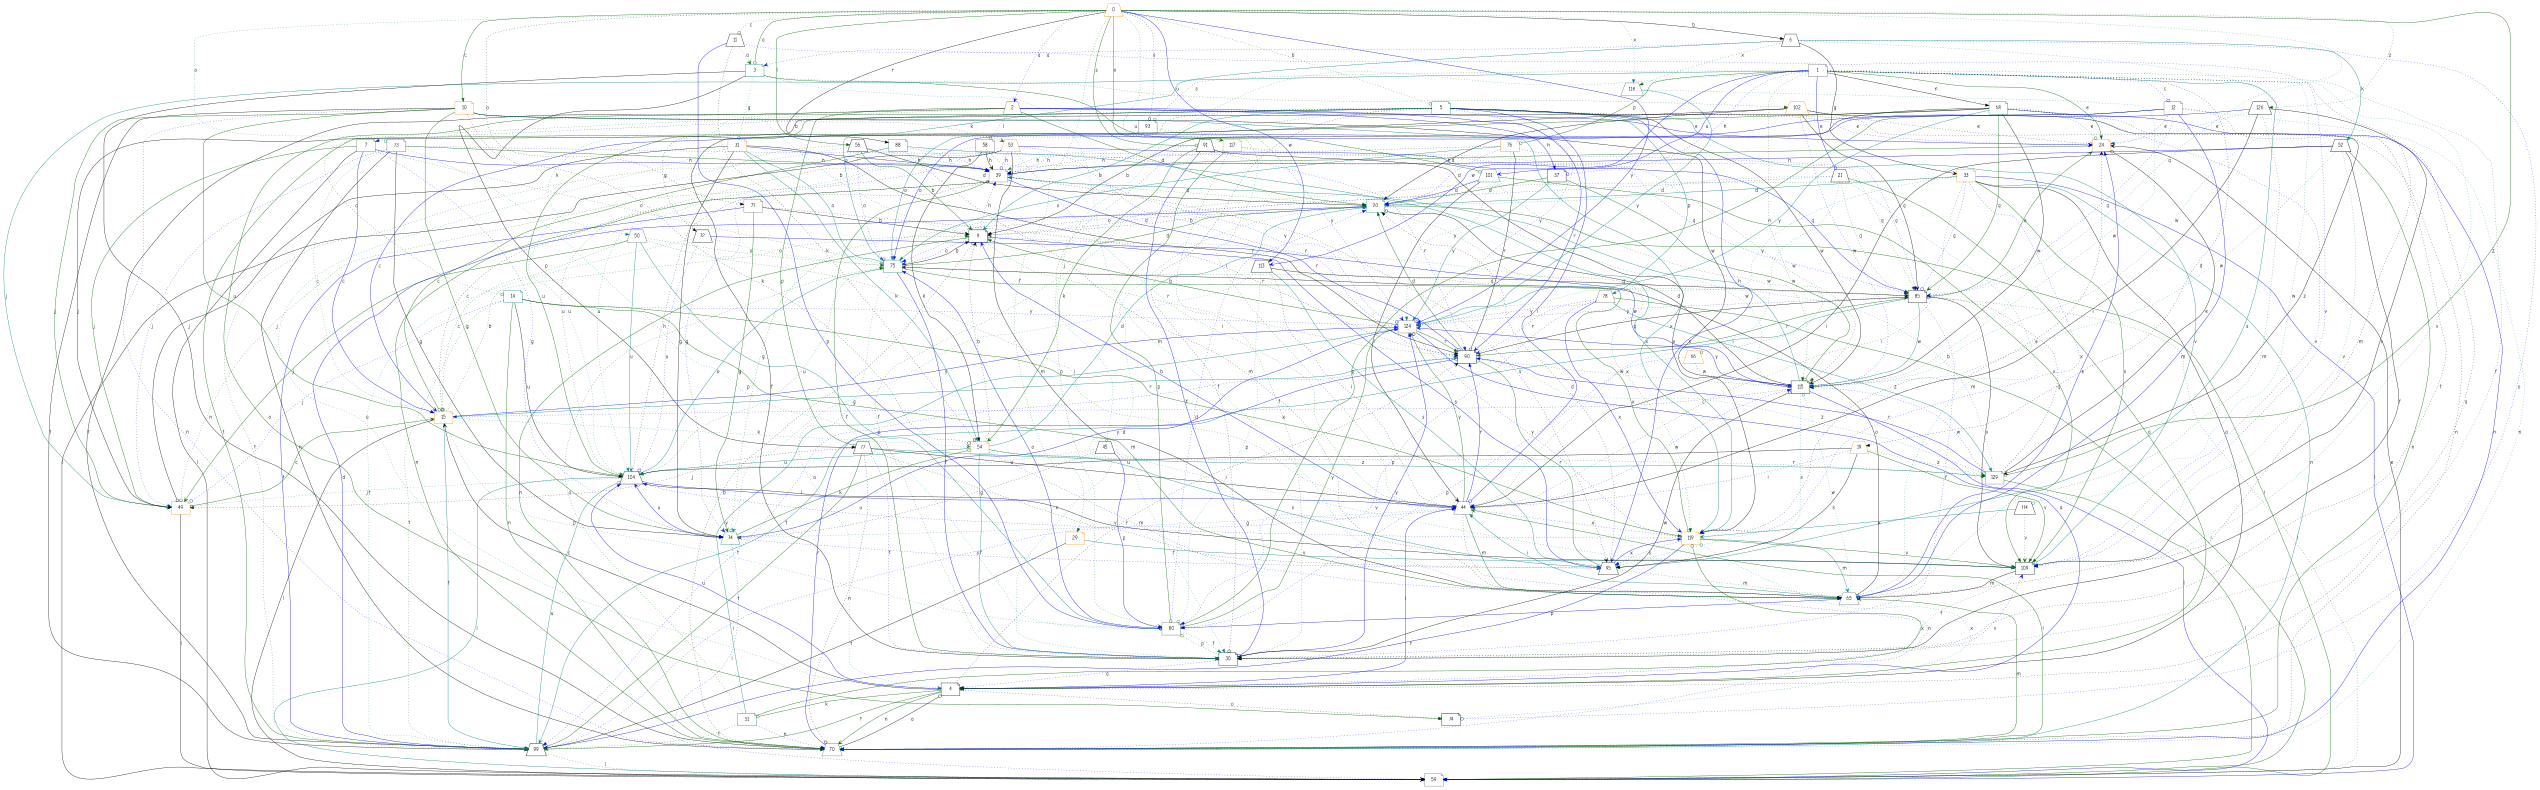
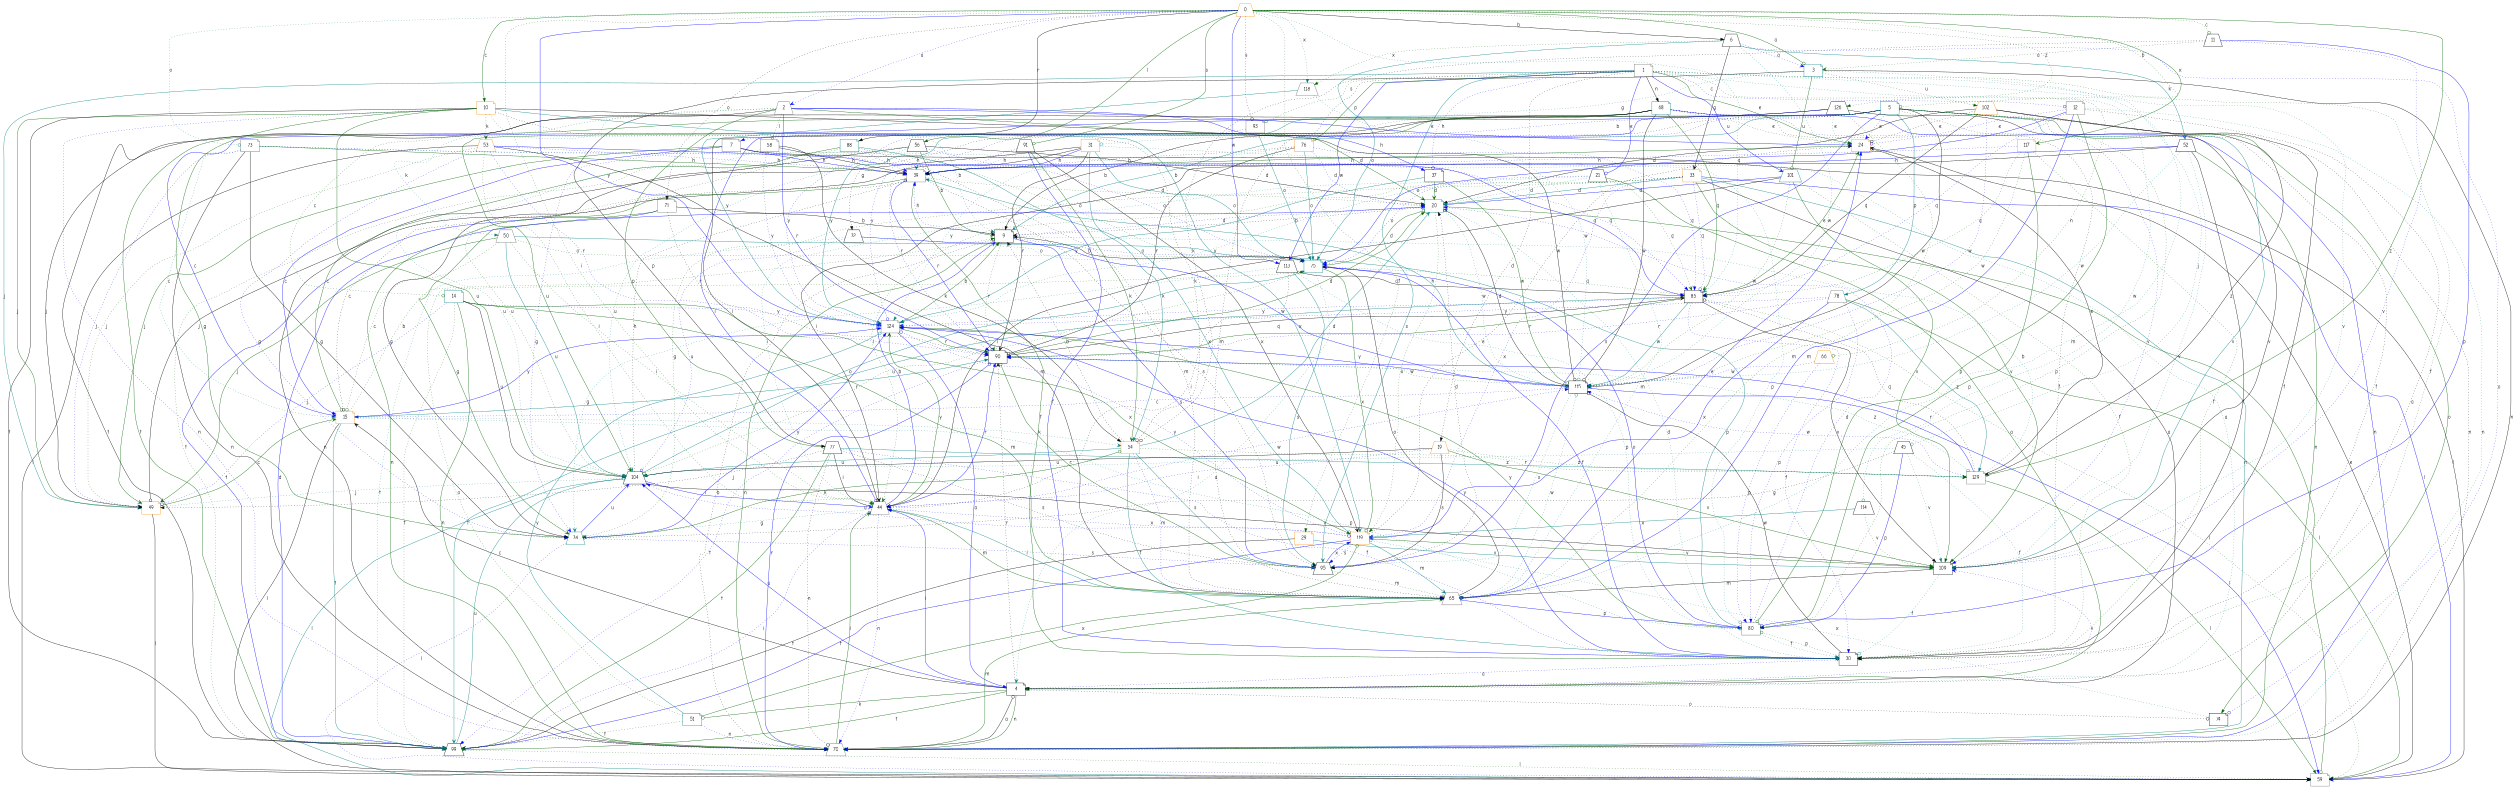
edge "56" -> "70": added, label "n"
